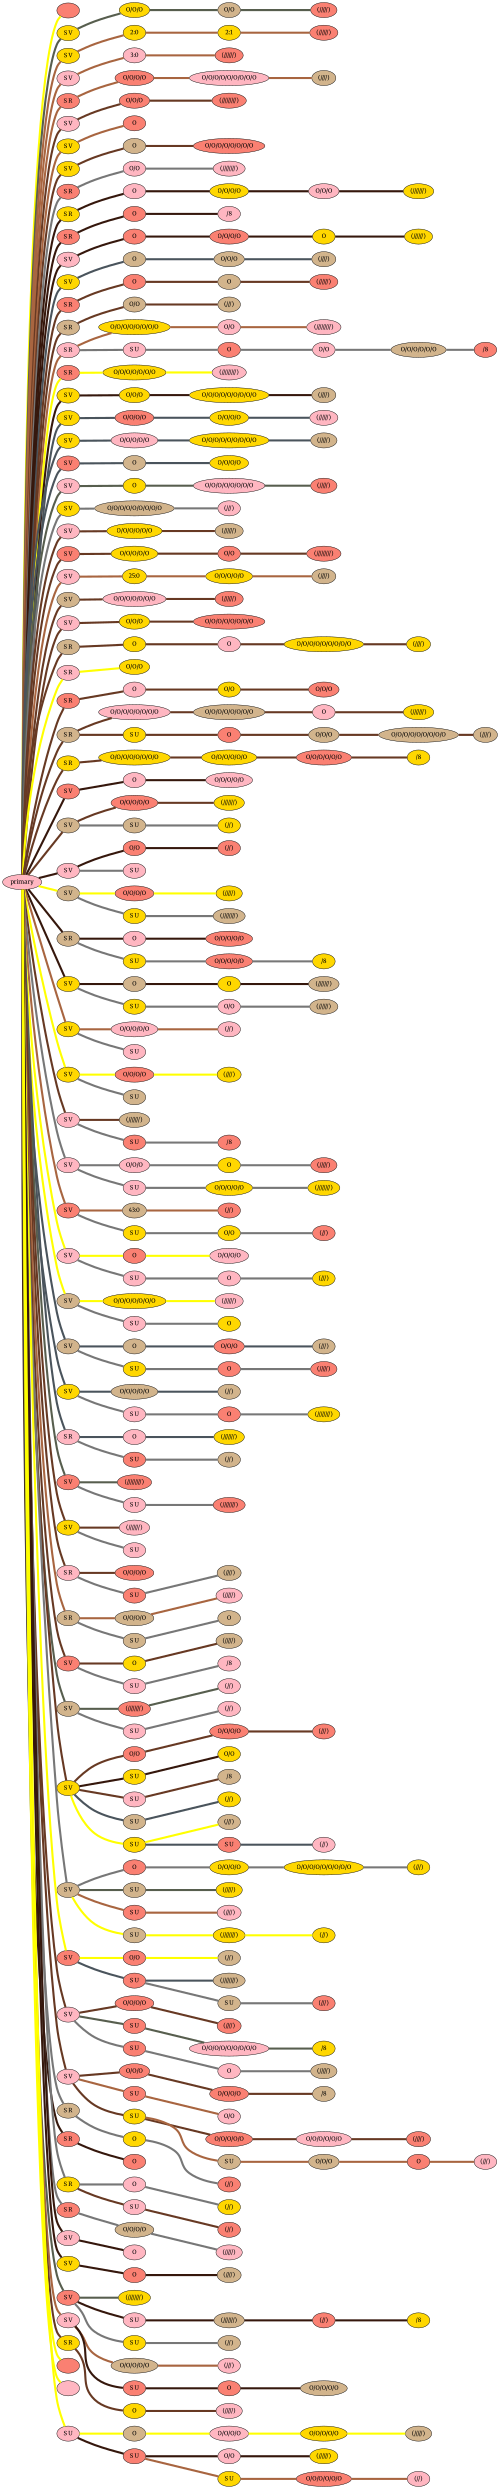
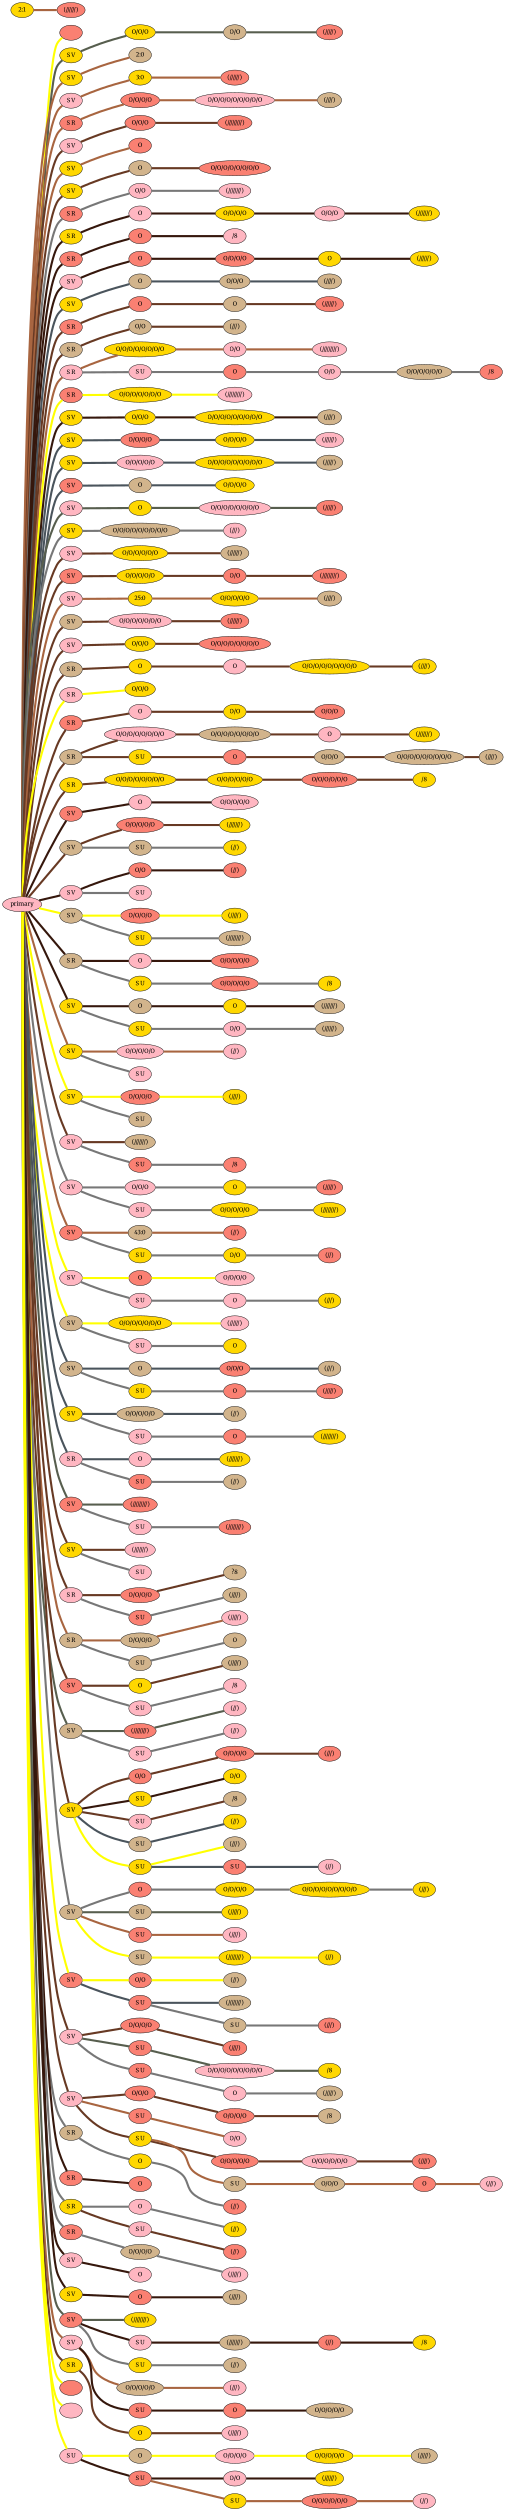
node "2:0": fillcolor gold -> tan
edge "2:0" -- "2:1": removed
node "3:0": fillcolor lightpink -> gold
node "?8": added
